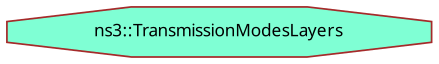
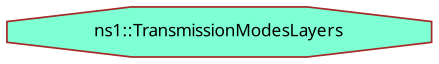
node "ns3::TransmissionModesLayers": label "ns3::TransmissionModesLayers" -> "ns1::TransmissionModesLayers"
